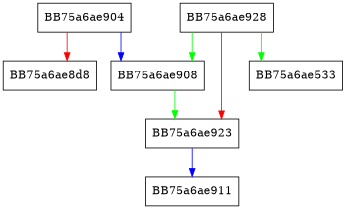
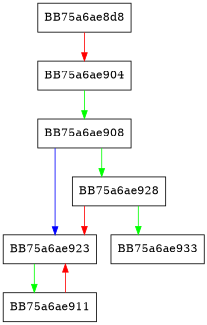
edge "BB75a6ae904" -> "BB75a6ae8d8": reversed
edge "BB75a6ae904" -> "BB75a6ae908": color blue -> green
edge "BB75a6ae928" -> "BB75a6ae908": reversed
node "BB75a6ae533": label "BB75a6ae533" -> "BB75a6ae933"
edge "BB75a6ae908" -> "BB75a6ae923": color green -> blue
edge "BB75a6ae923" -> "BB75a6ae911": color blue -> green
edge "BB75a6ae911" -> "BB75a6ae923": added
